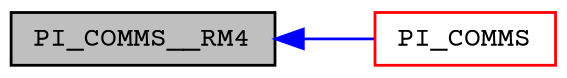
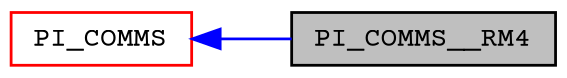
edge "PI_COMMS" -> "PI_COMMS__RM4": reversed
